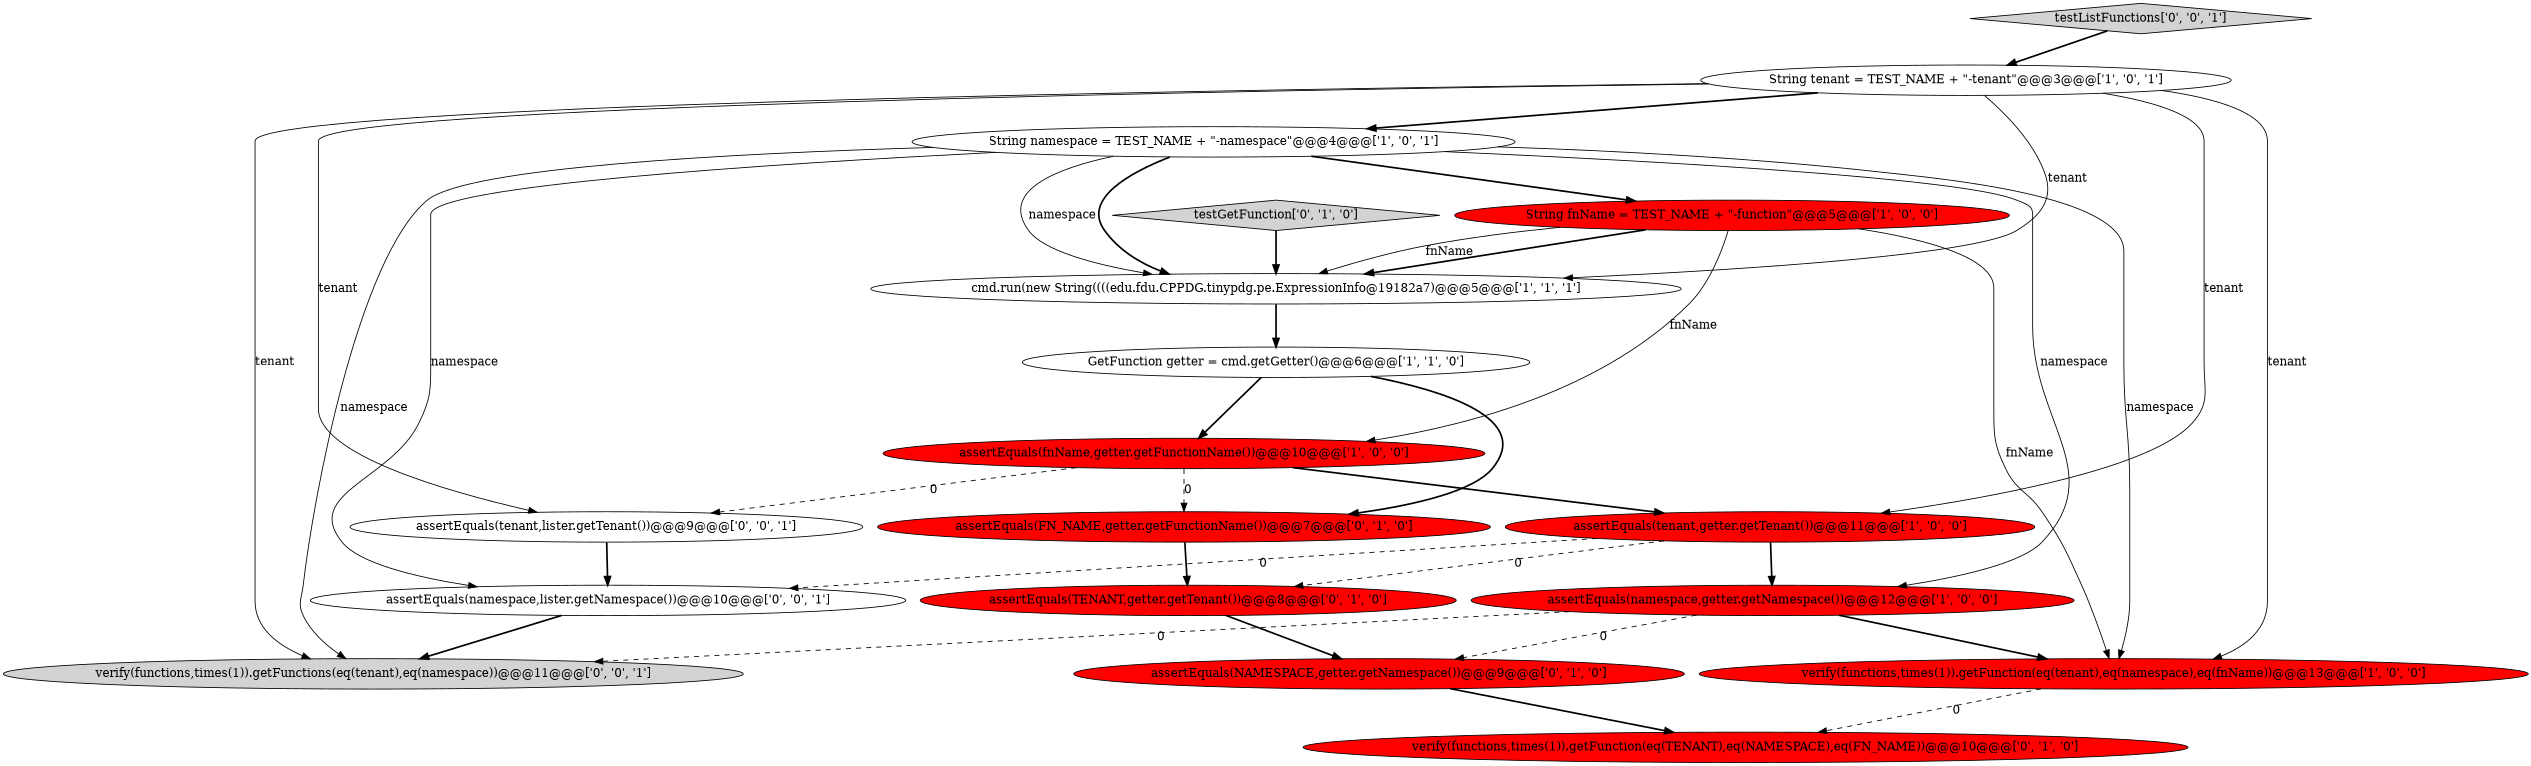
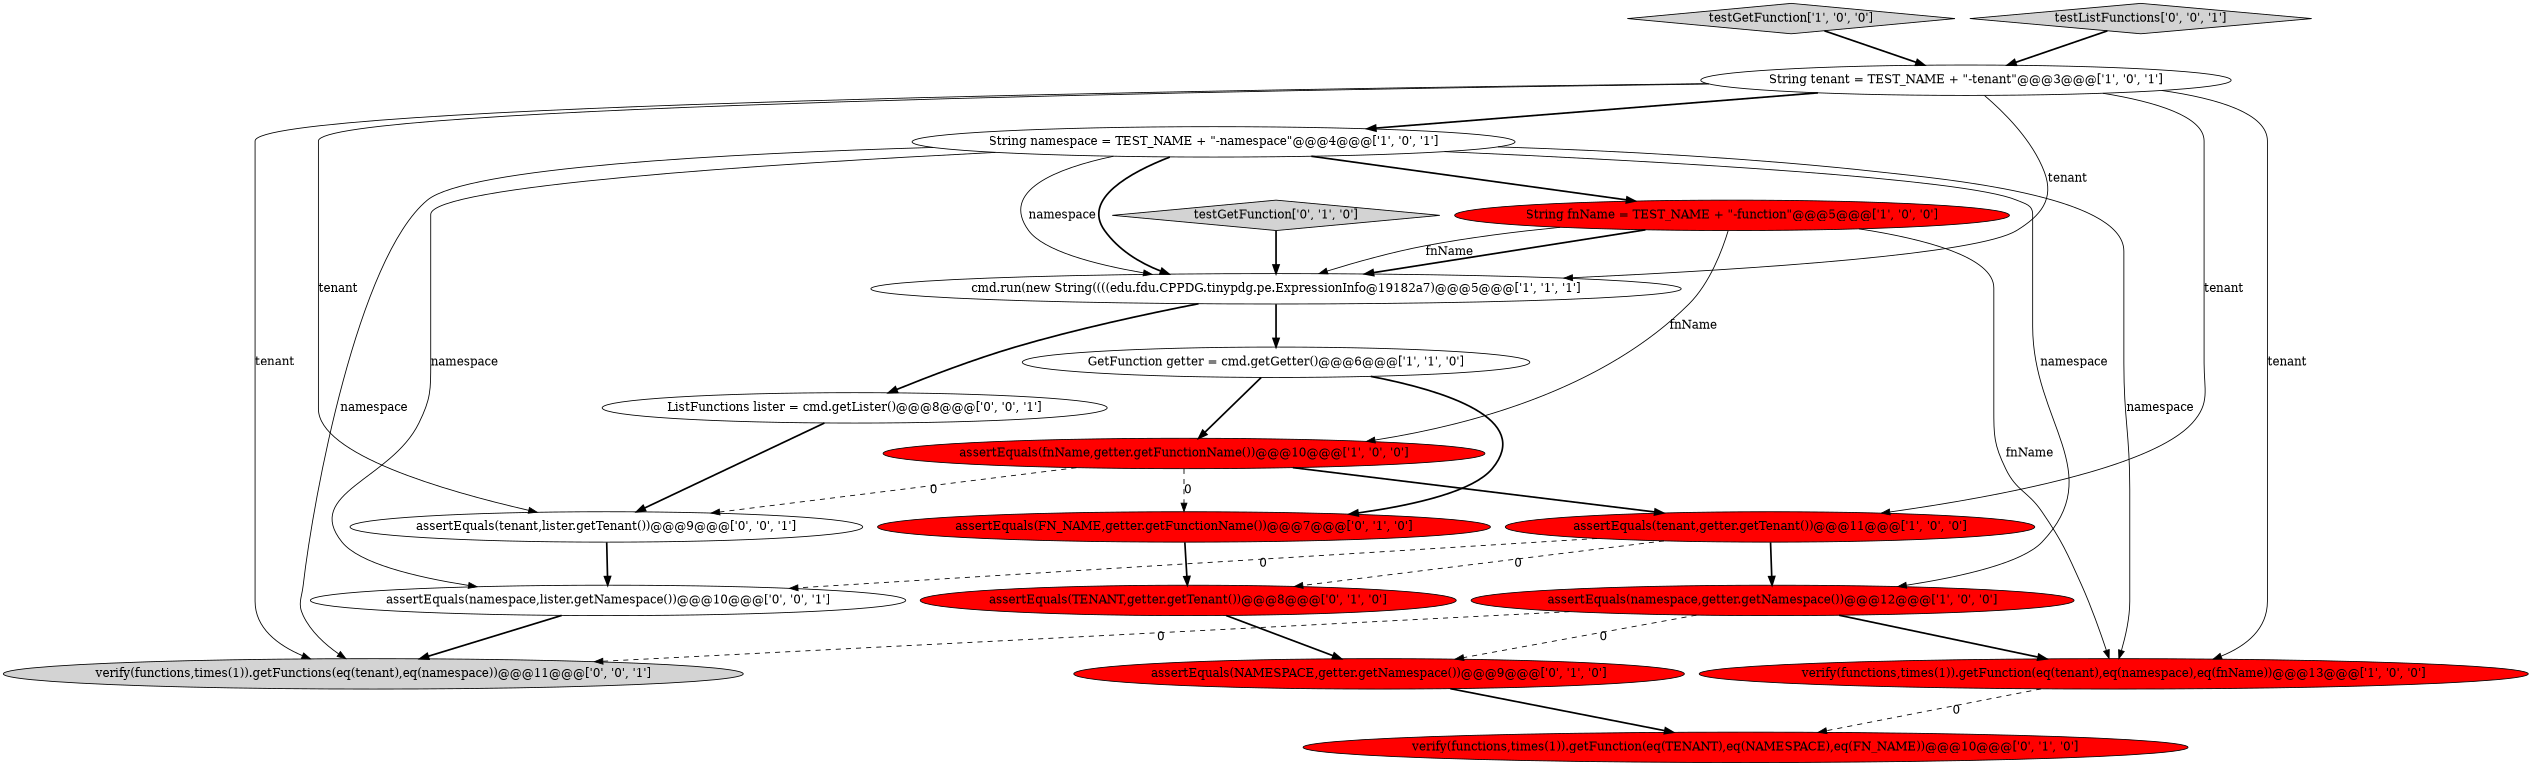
node "testGetFunction['1', '0', '0']": added
node "ListFunctions lister = cmd.getLister()@@@8@@@['0', '0', '1']": added
